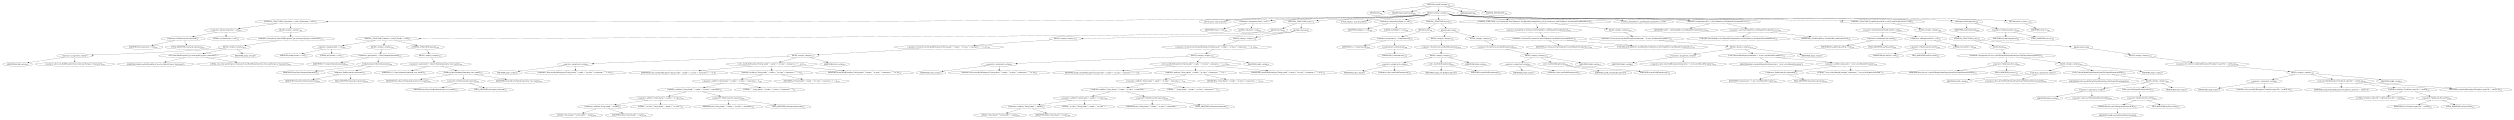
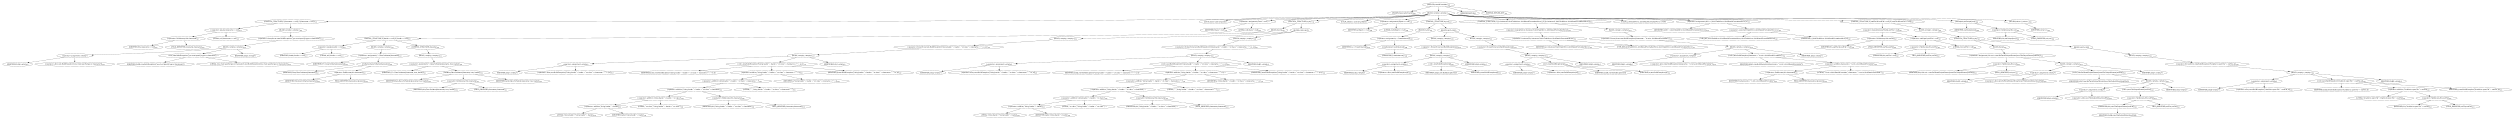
node "(PARAM,this)": removed
